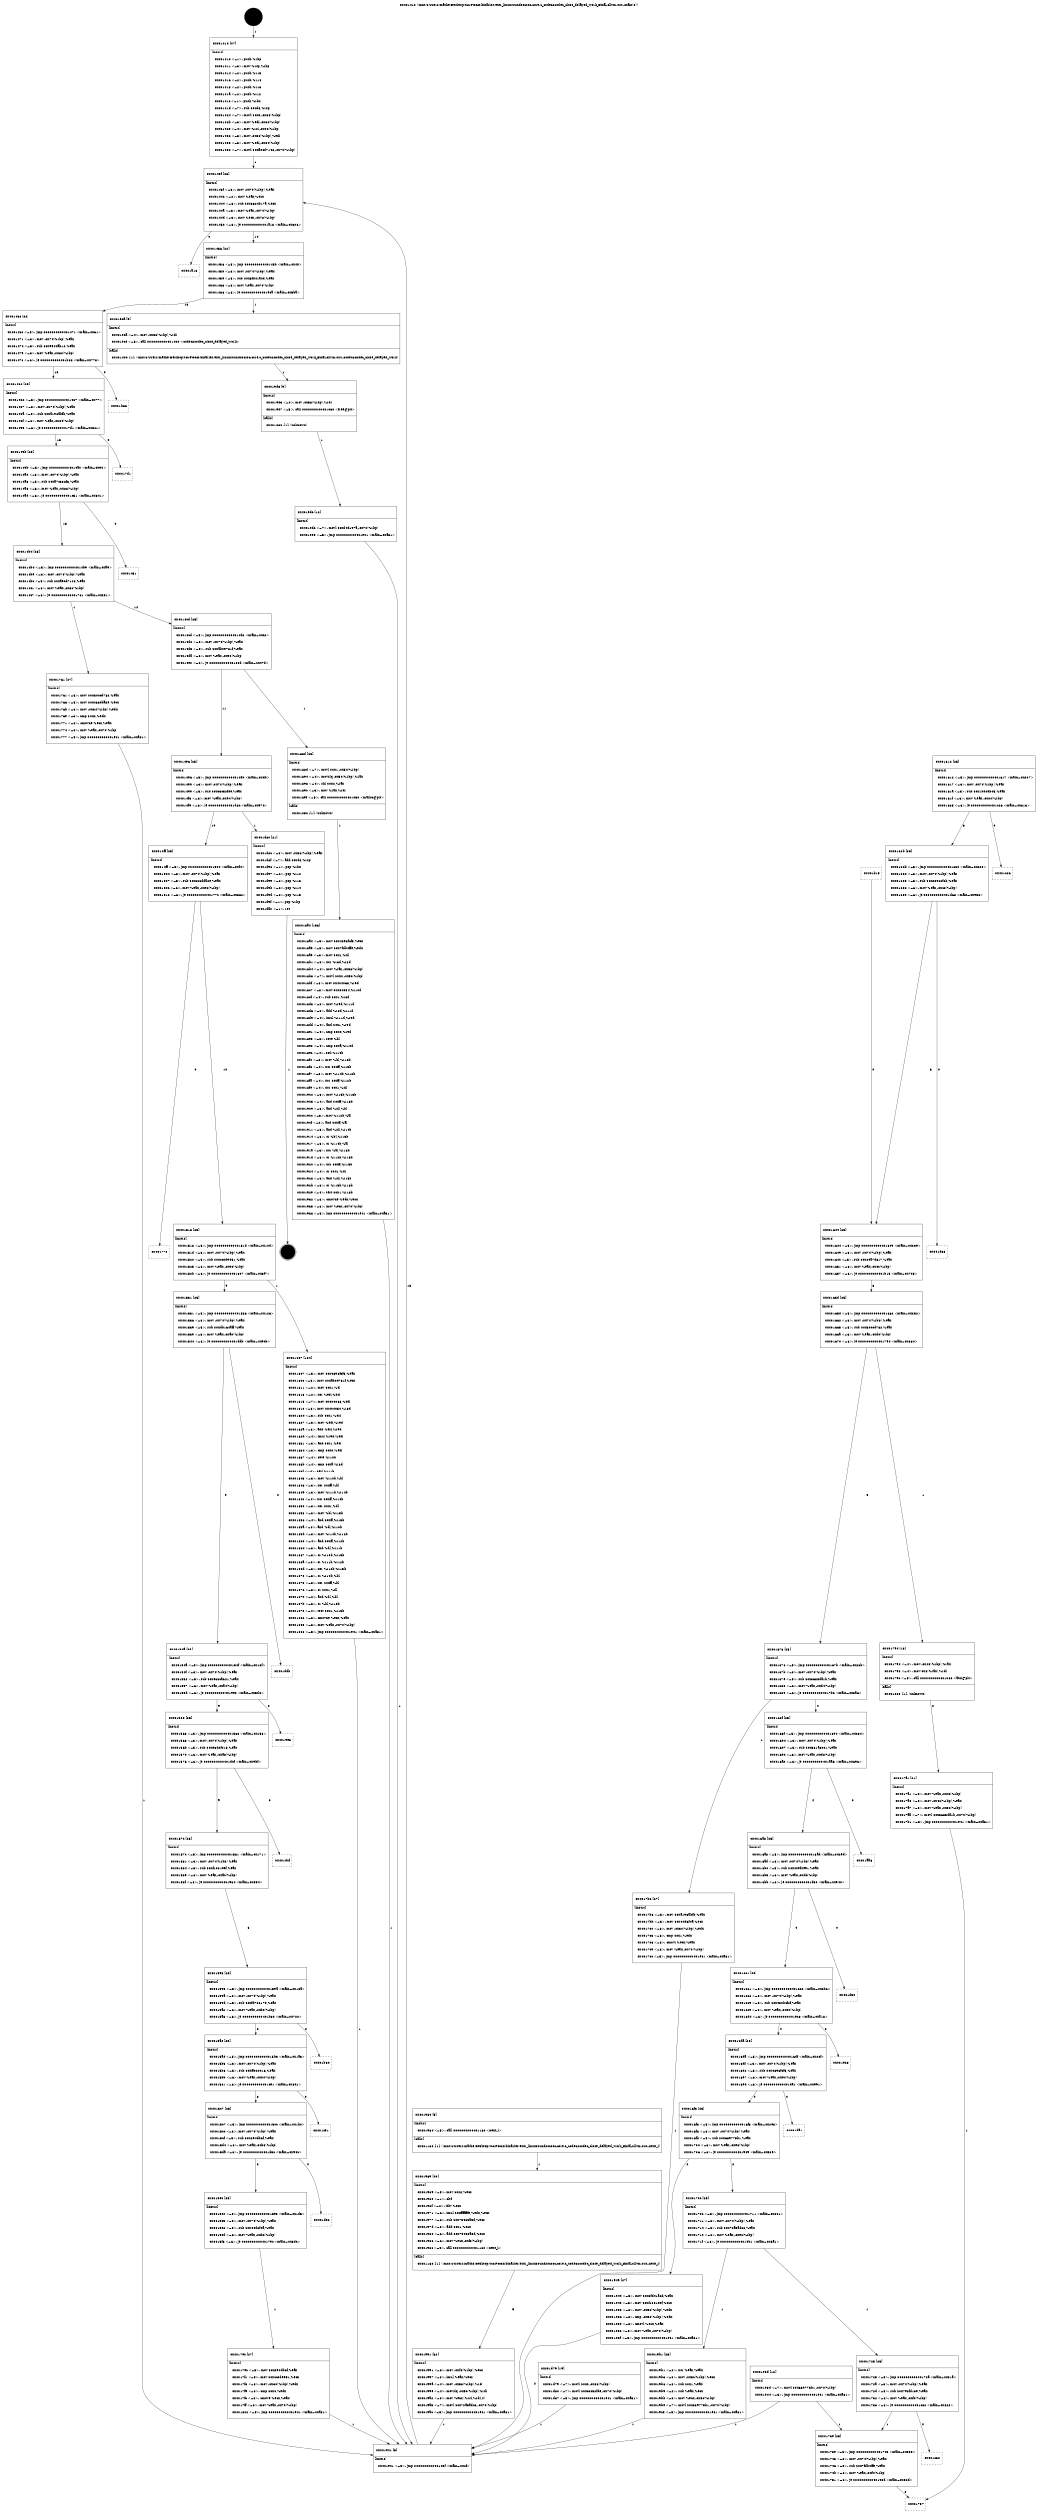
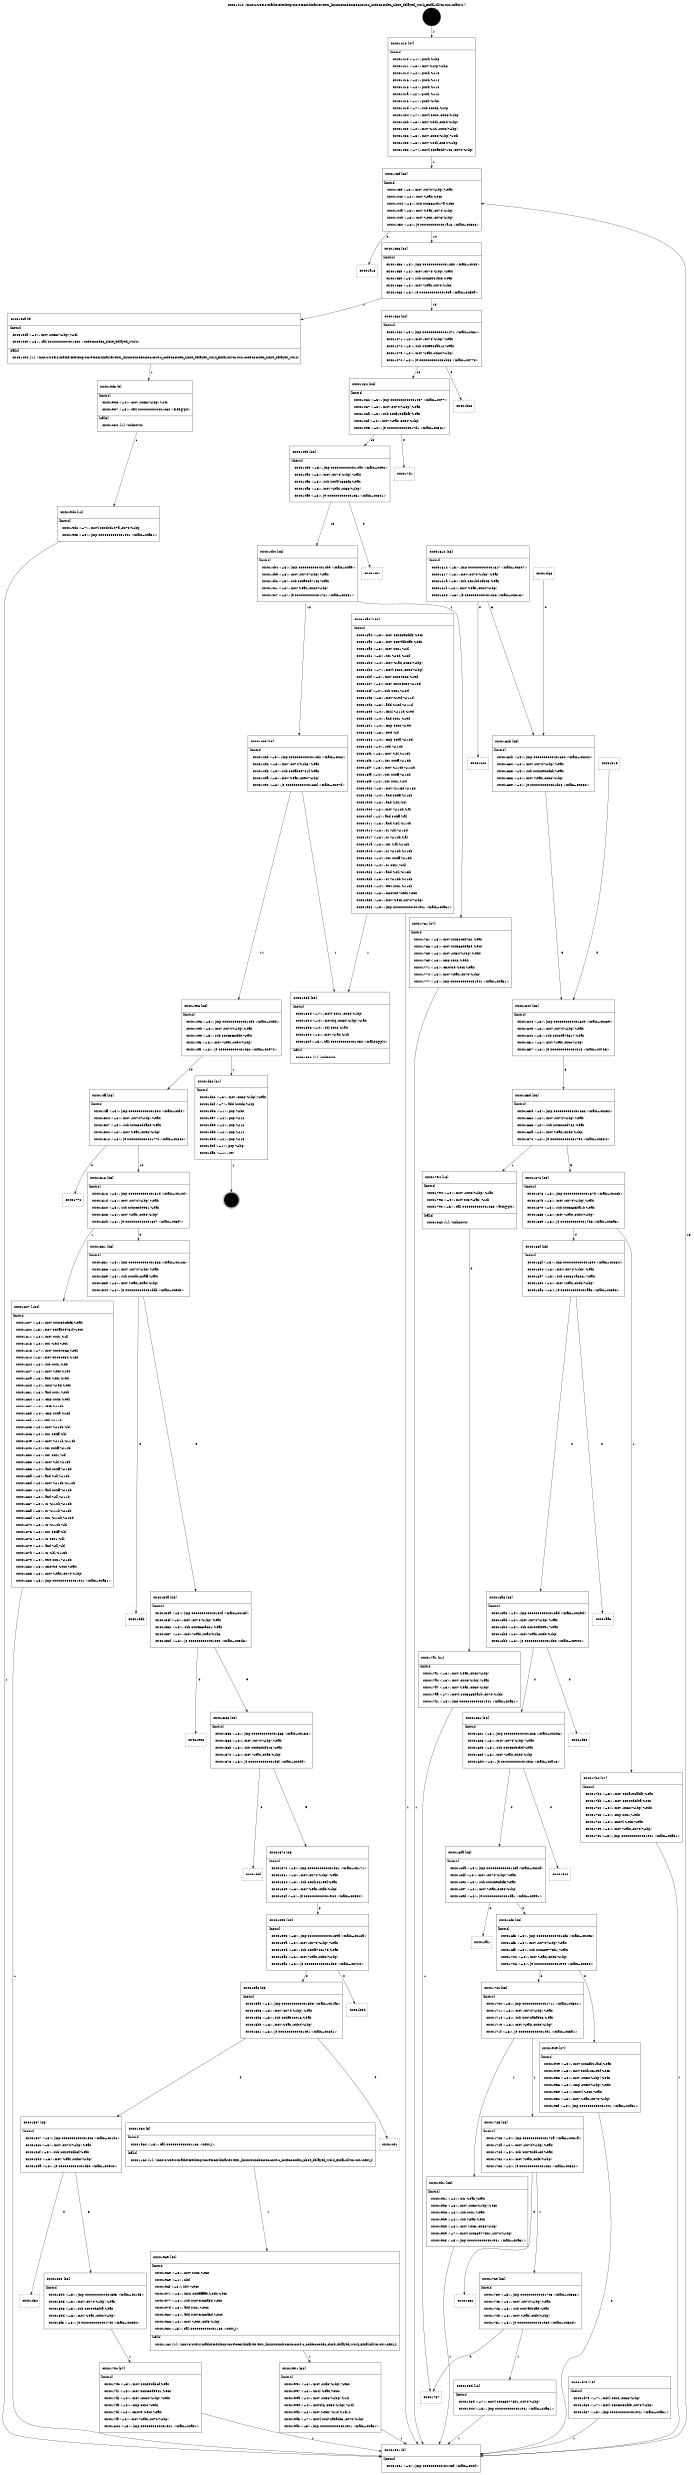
edge "0x40188d [23]" -> "0x4018a4 [153]": reversed
edge "0x40162b [25]" -> "0x401d68": reversed
edge "0x401969 [40]" -> "0x401991 [32]": label " 5" -> " 1"
edge "0x40193d [12]" -> "0x40173e [25]": reversed
